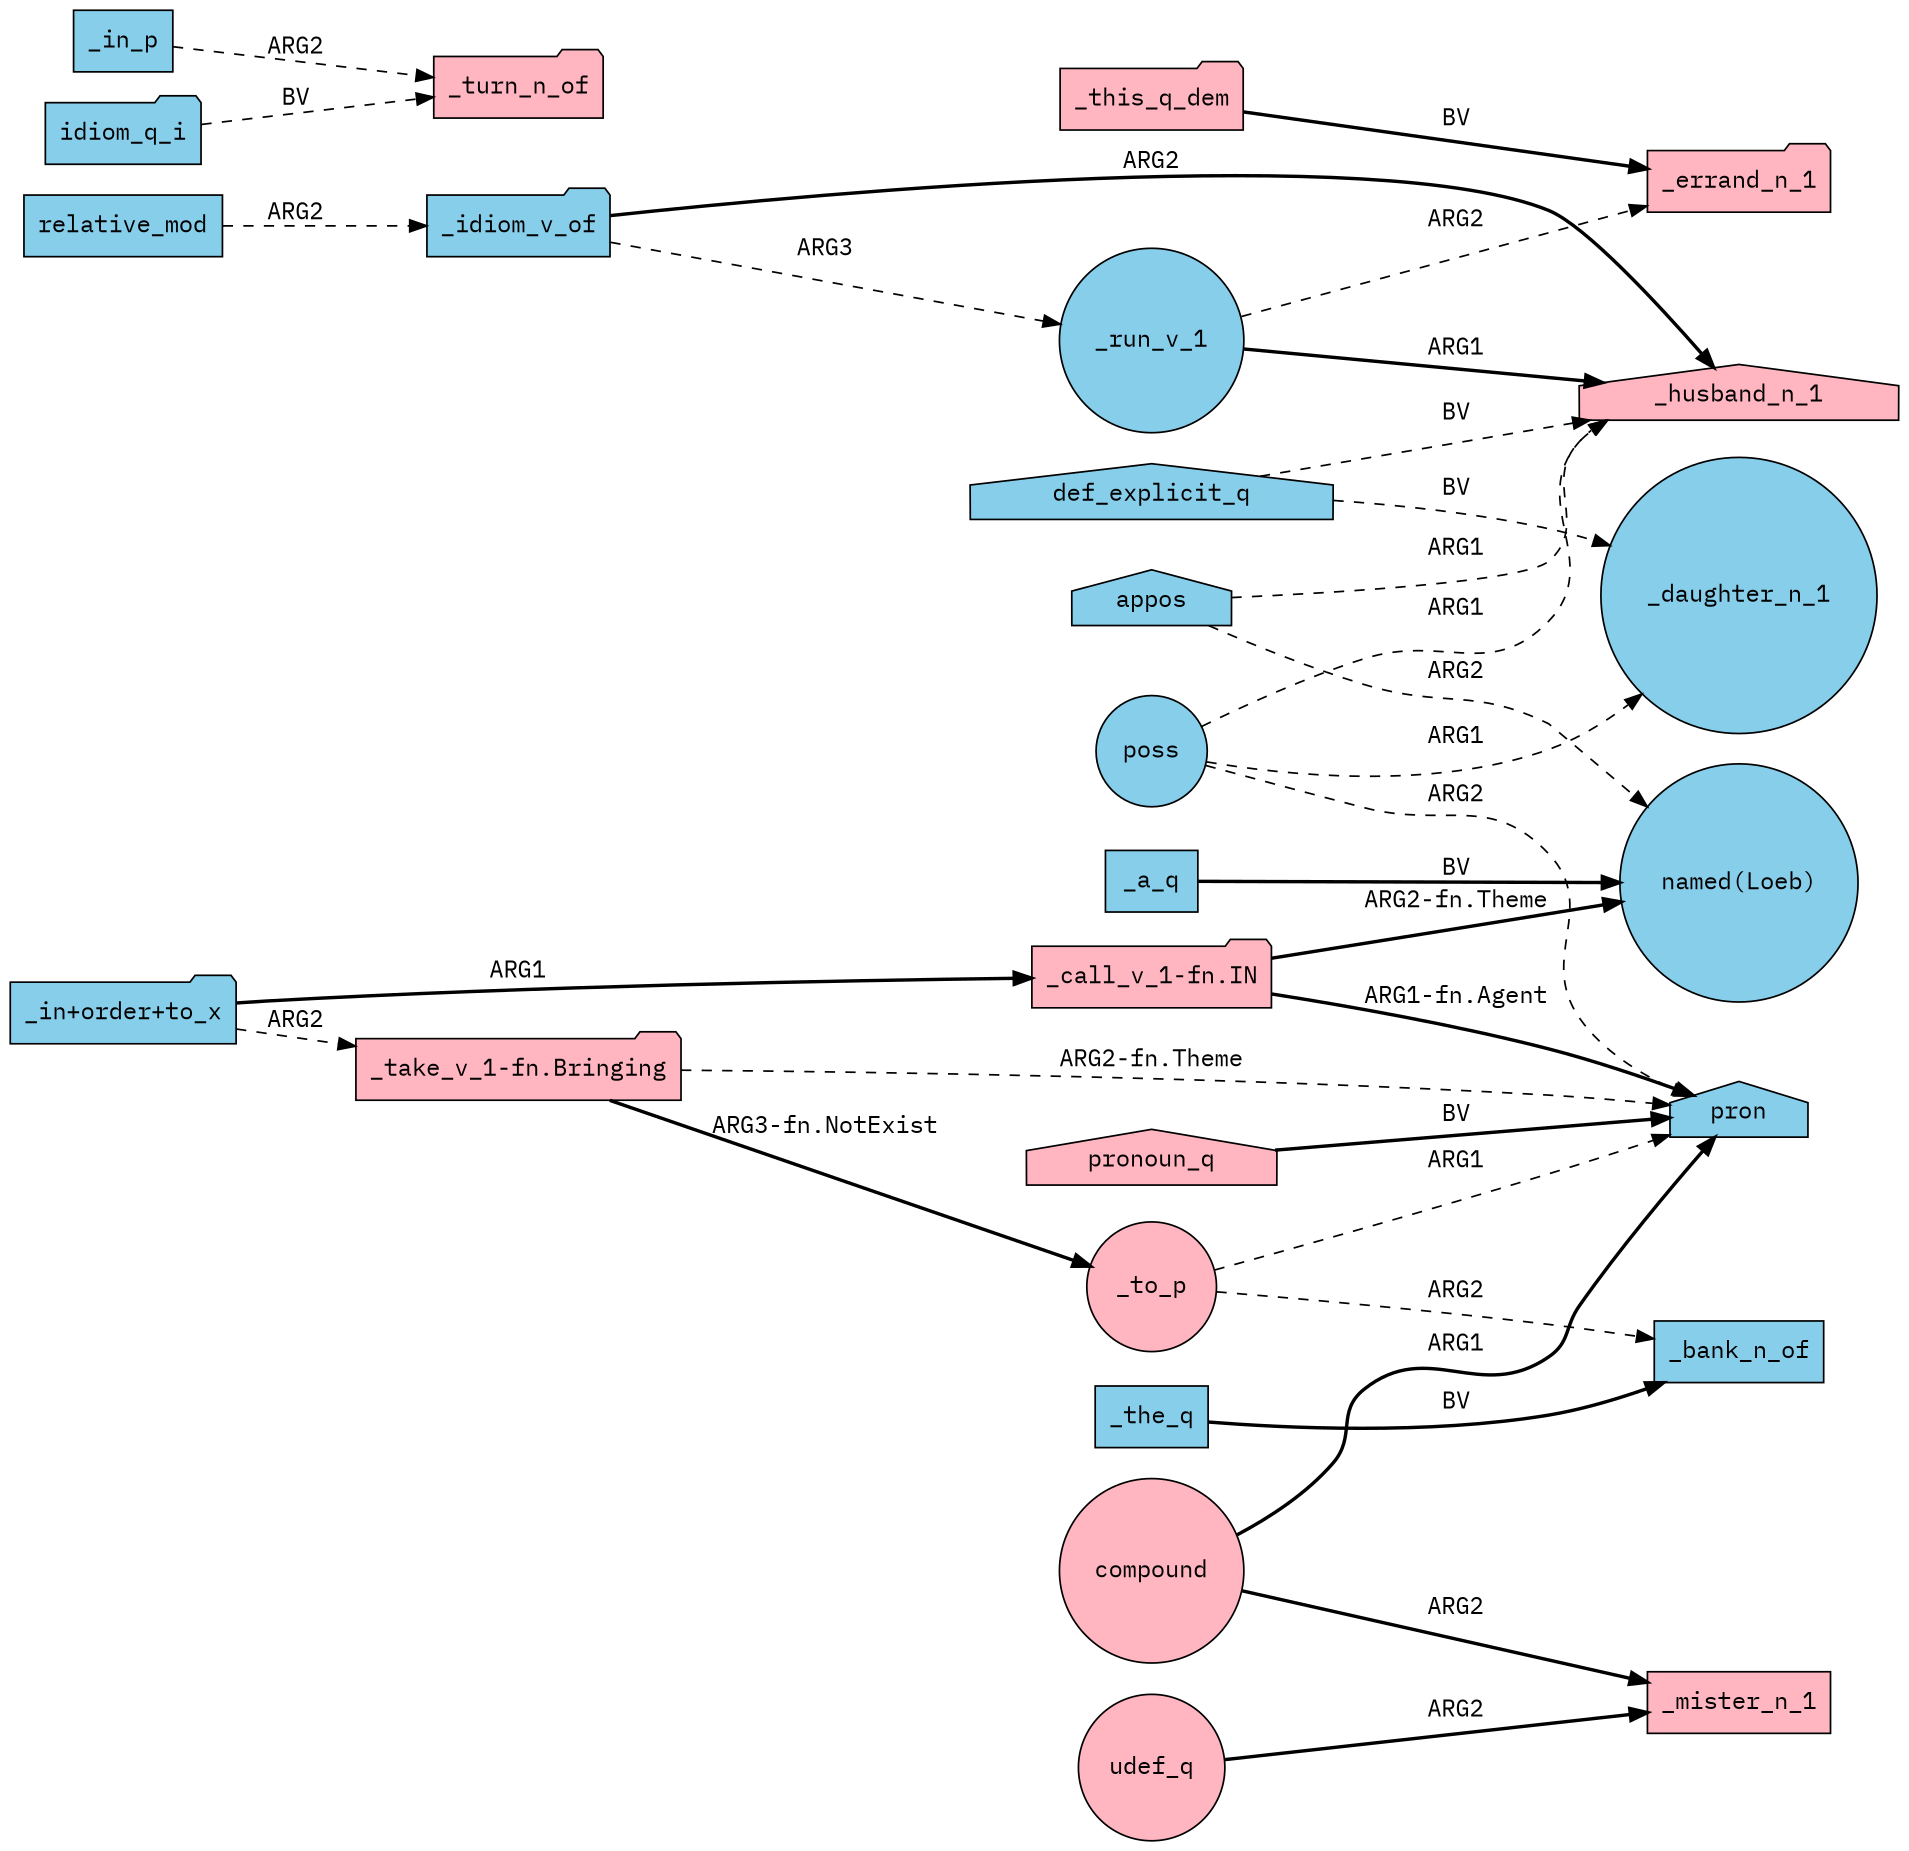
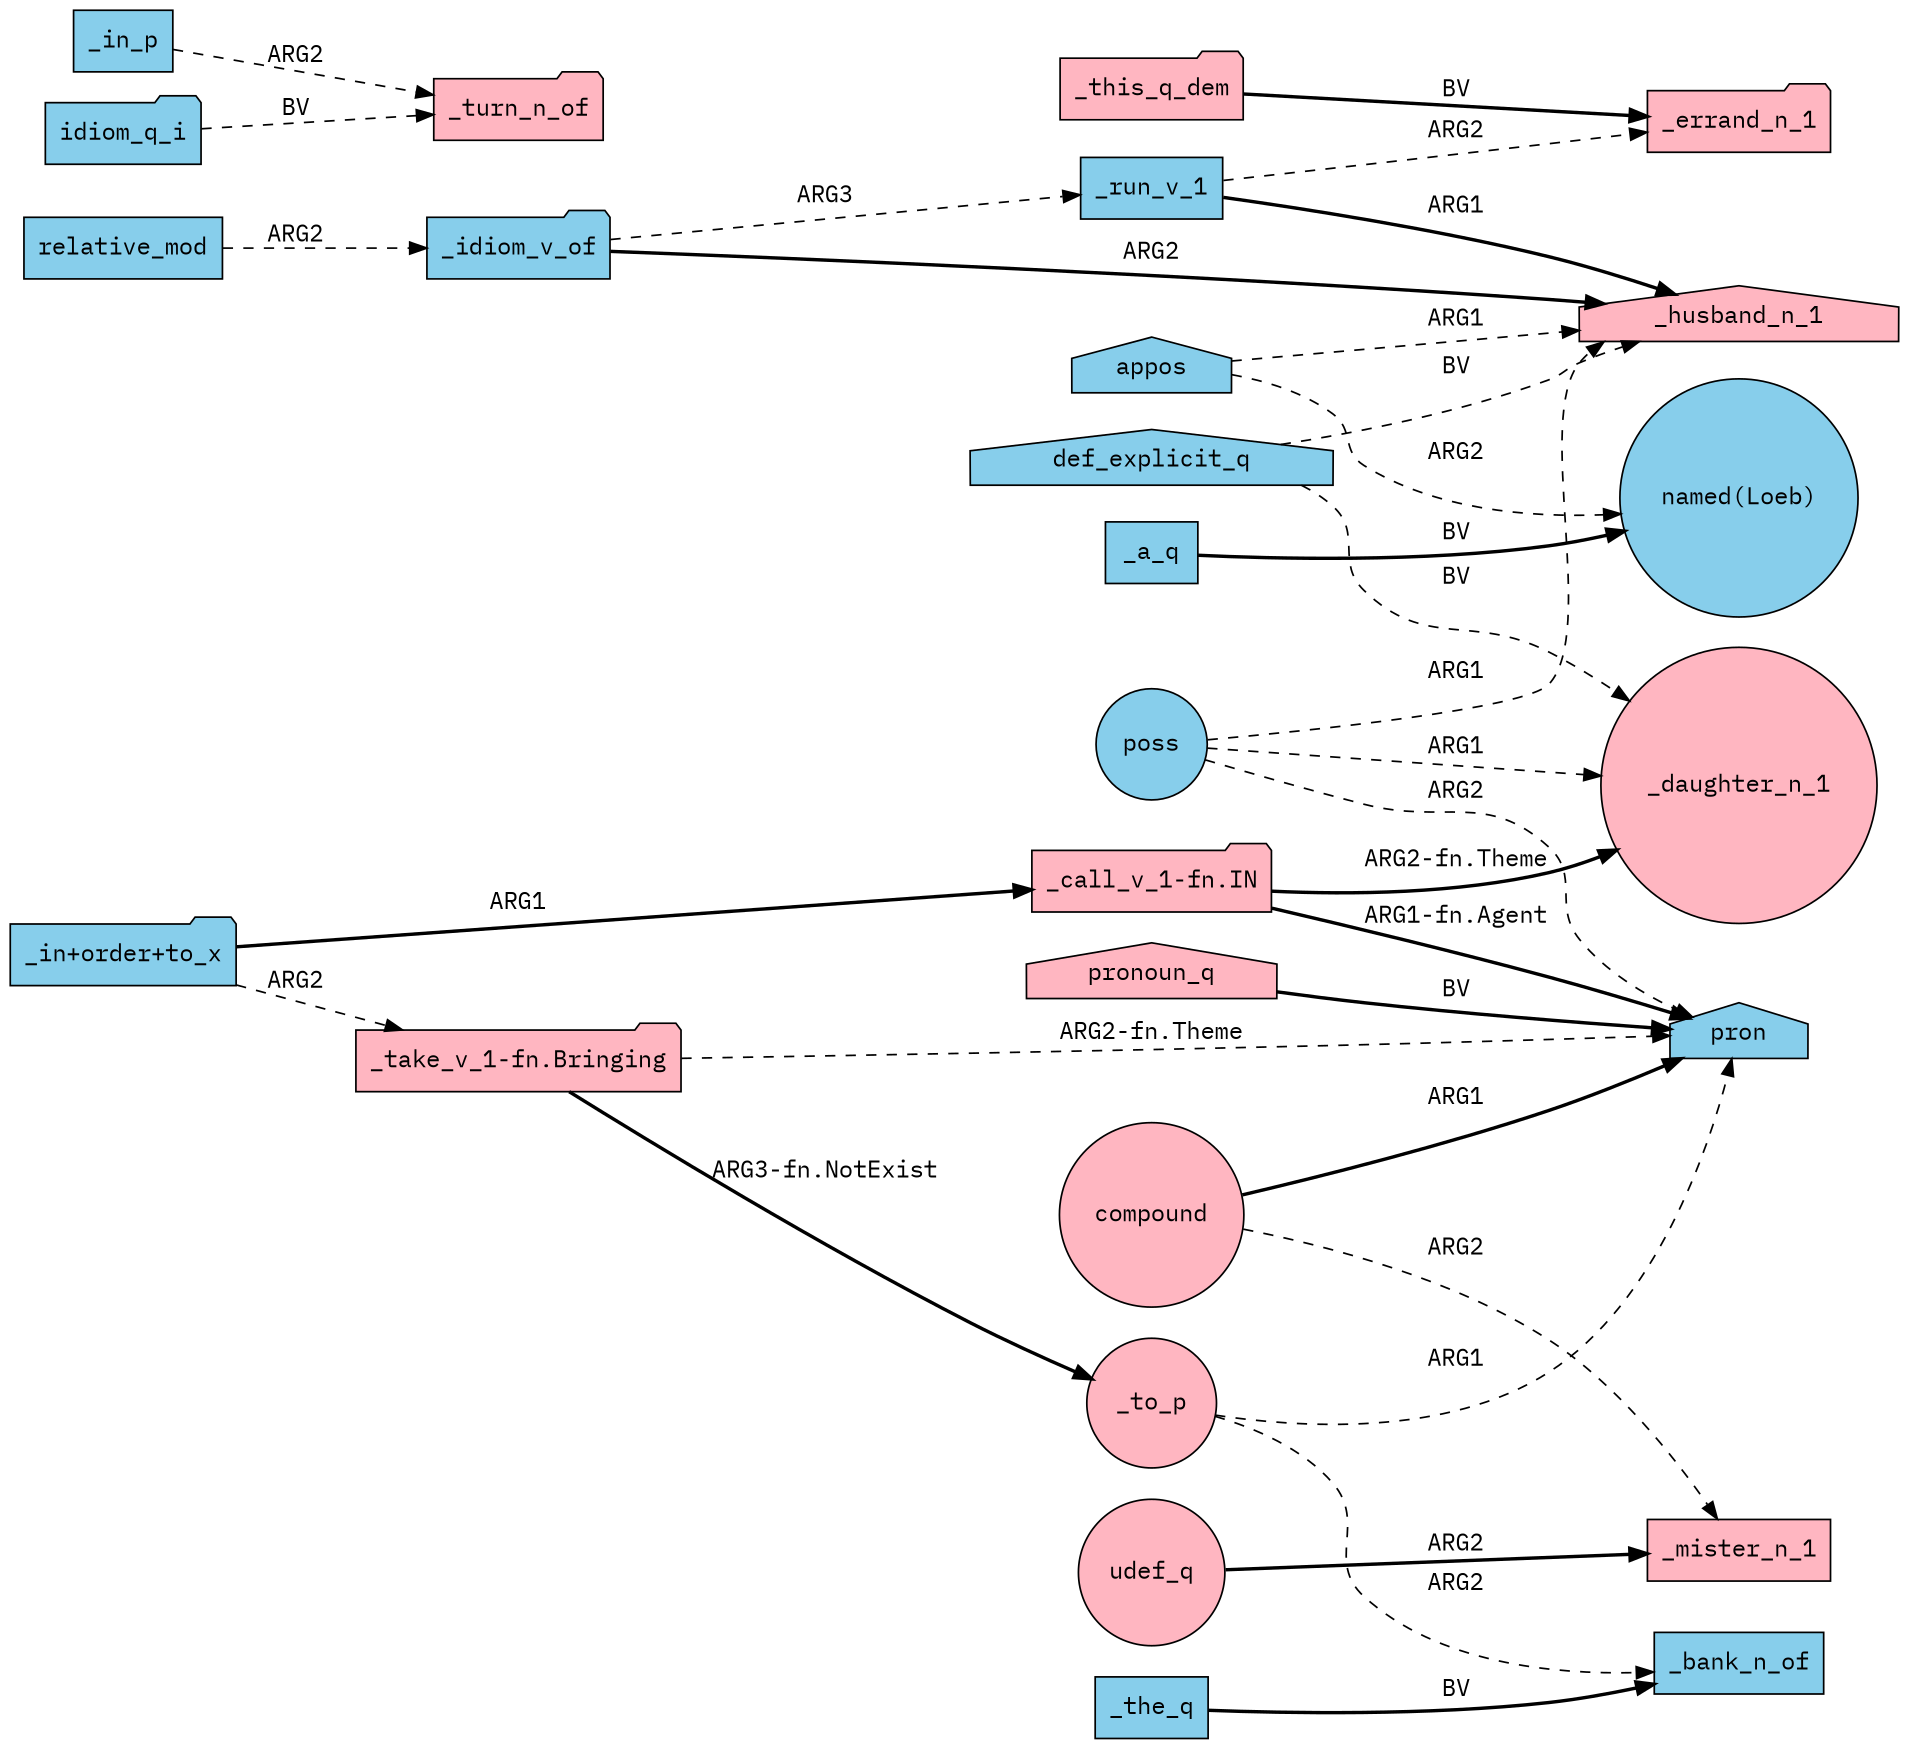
node "_run_v_1": shape circle -> box
node "_daughter_n_1": fillcolor skyblue -> lightpink
edge "_call_v_1-fn.IN" -> "named(Loeb)": now "_call_v_1-fn.IN" -> "_daughter_n_1"
edge "compound" -> "_mister_n_1": style bold -> dashed
